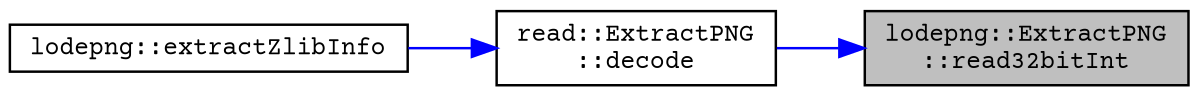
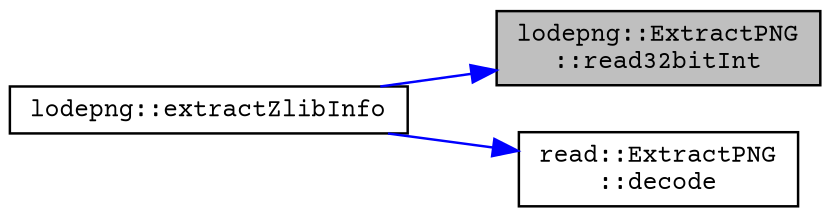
edge "read::ExtractPNG ::decode" -> "lodepng::ExtractPNG ::read32bitInt": now "lodepng::extractZlibInfo" -> "lodepng::ExtractPNG ::read32bitInt"
